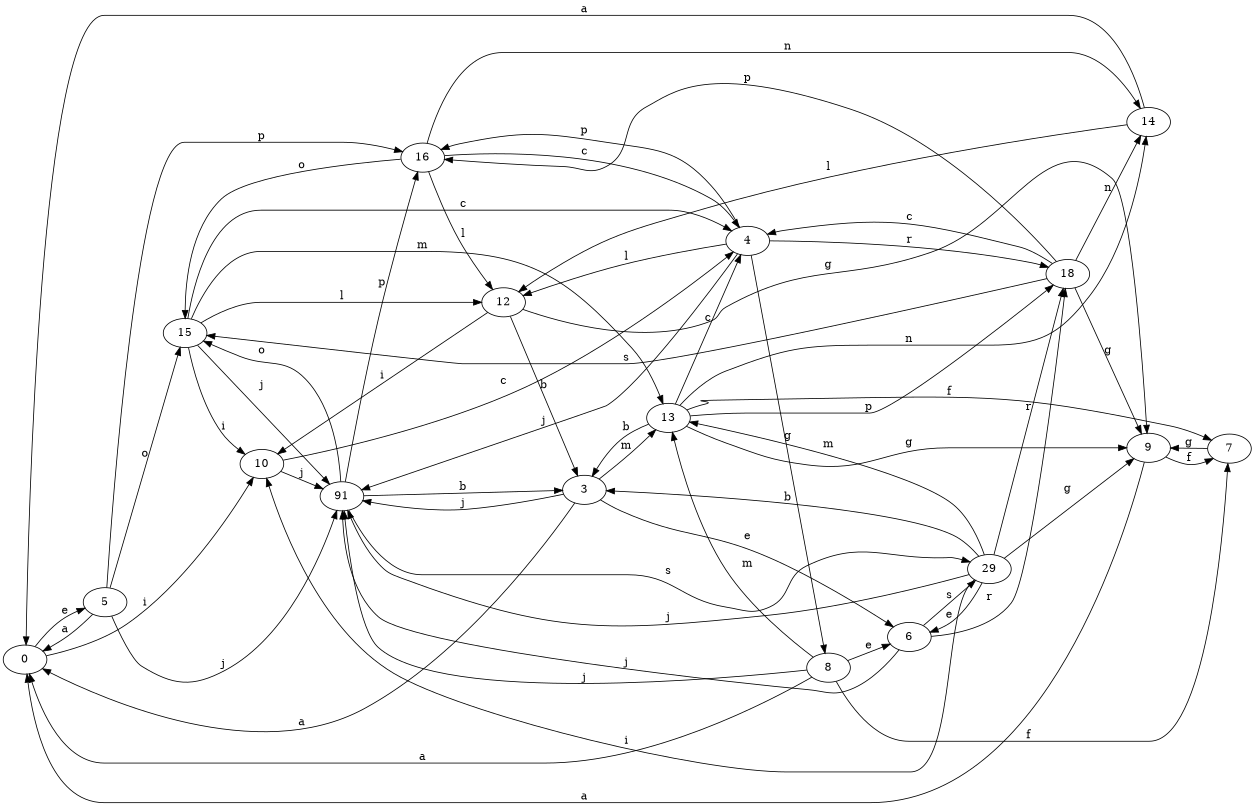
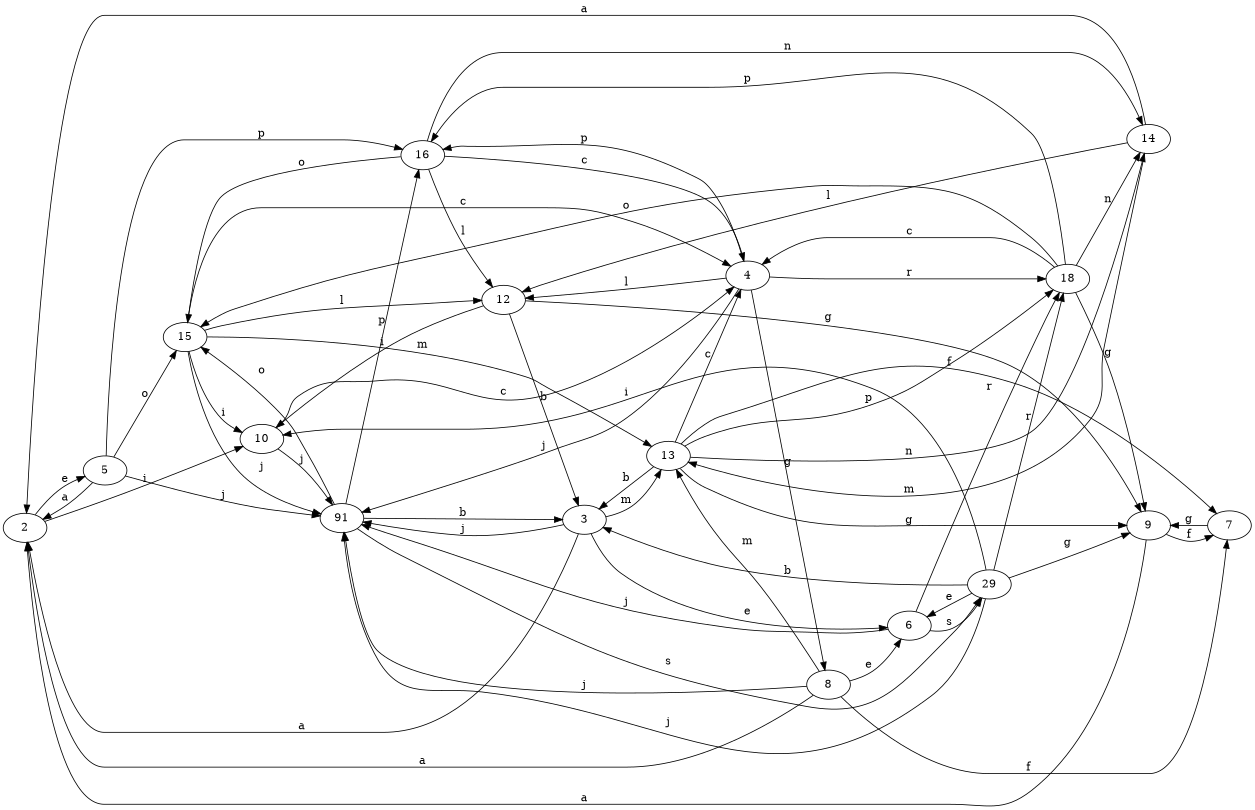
edge "18" -> "15": label "s" -> "o"
edge "29" -> "13": now "14" -> "13"
node "0": label "0" -> "2"
